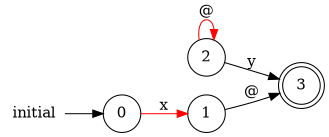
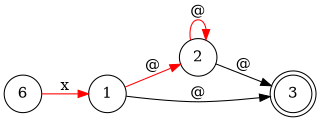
edge "2" -> "3": label "y" -> "@"
edge "1" -> "2": added, label "@"
node "initial": removed
node "0": label "0" -> "6"
